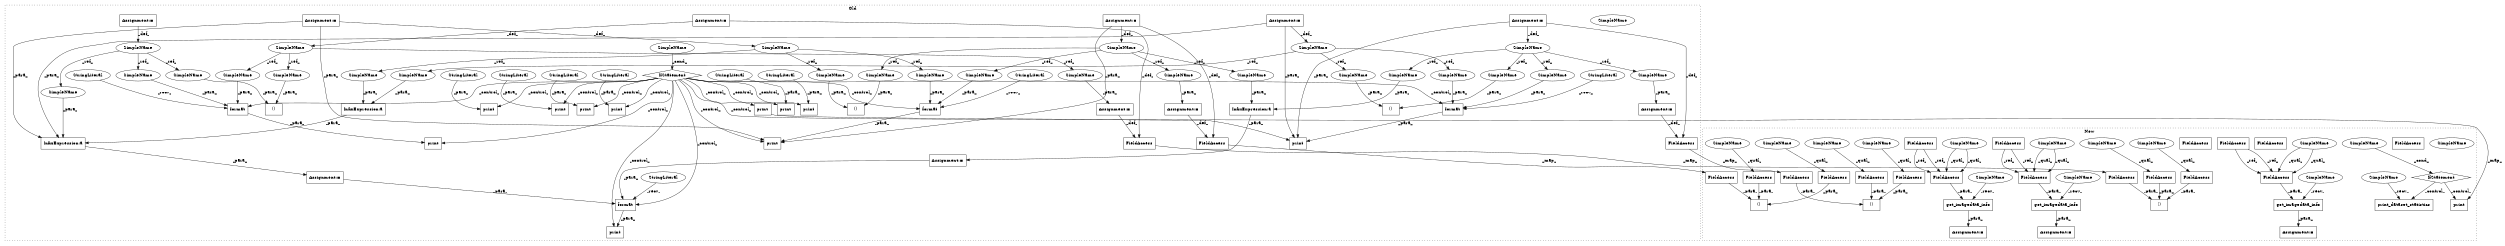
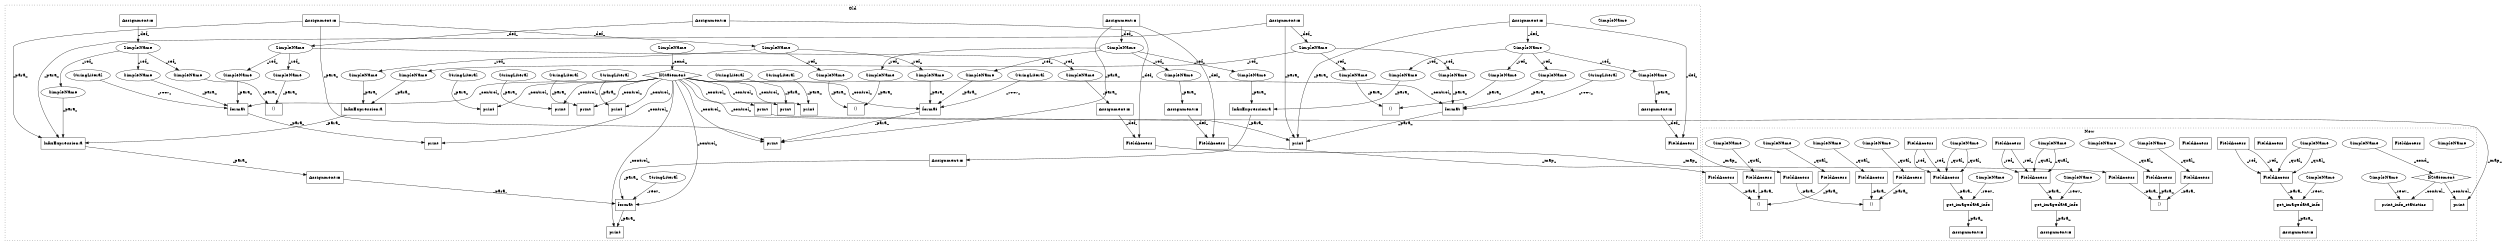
node "print_dataset_statistics": label "print_dataset_statistics" -> "print_info_statistics"
